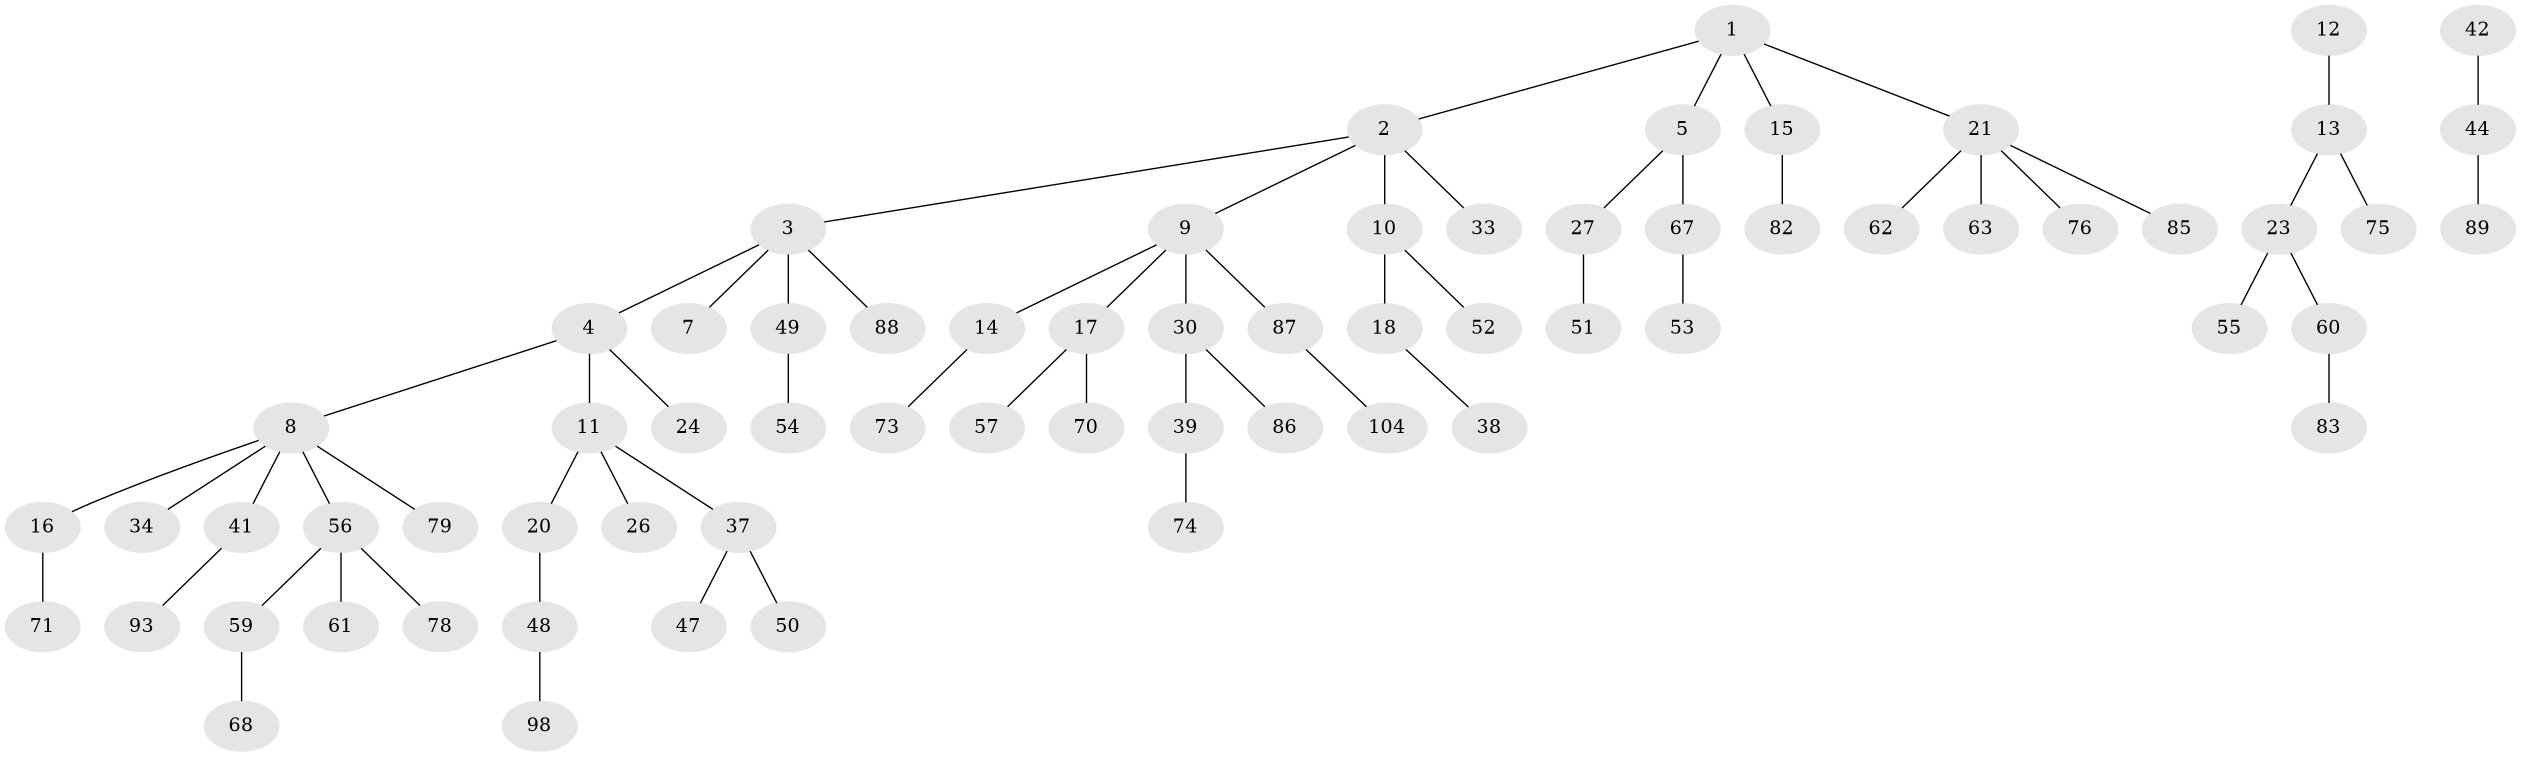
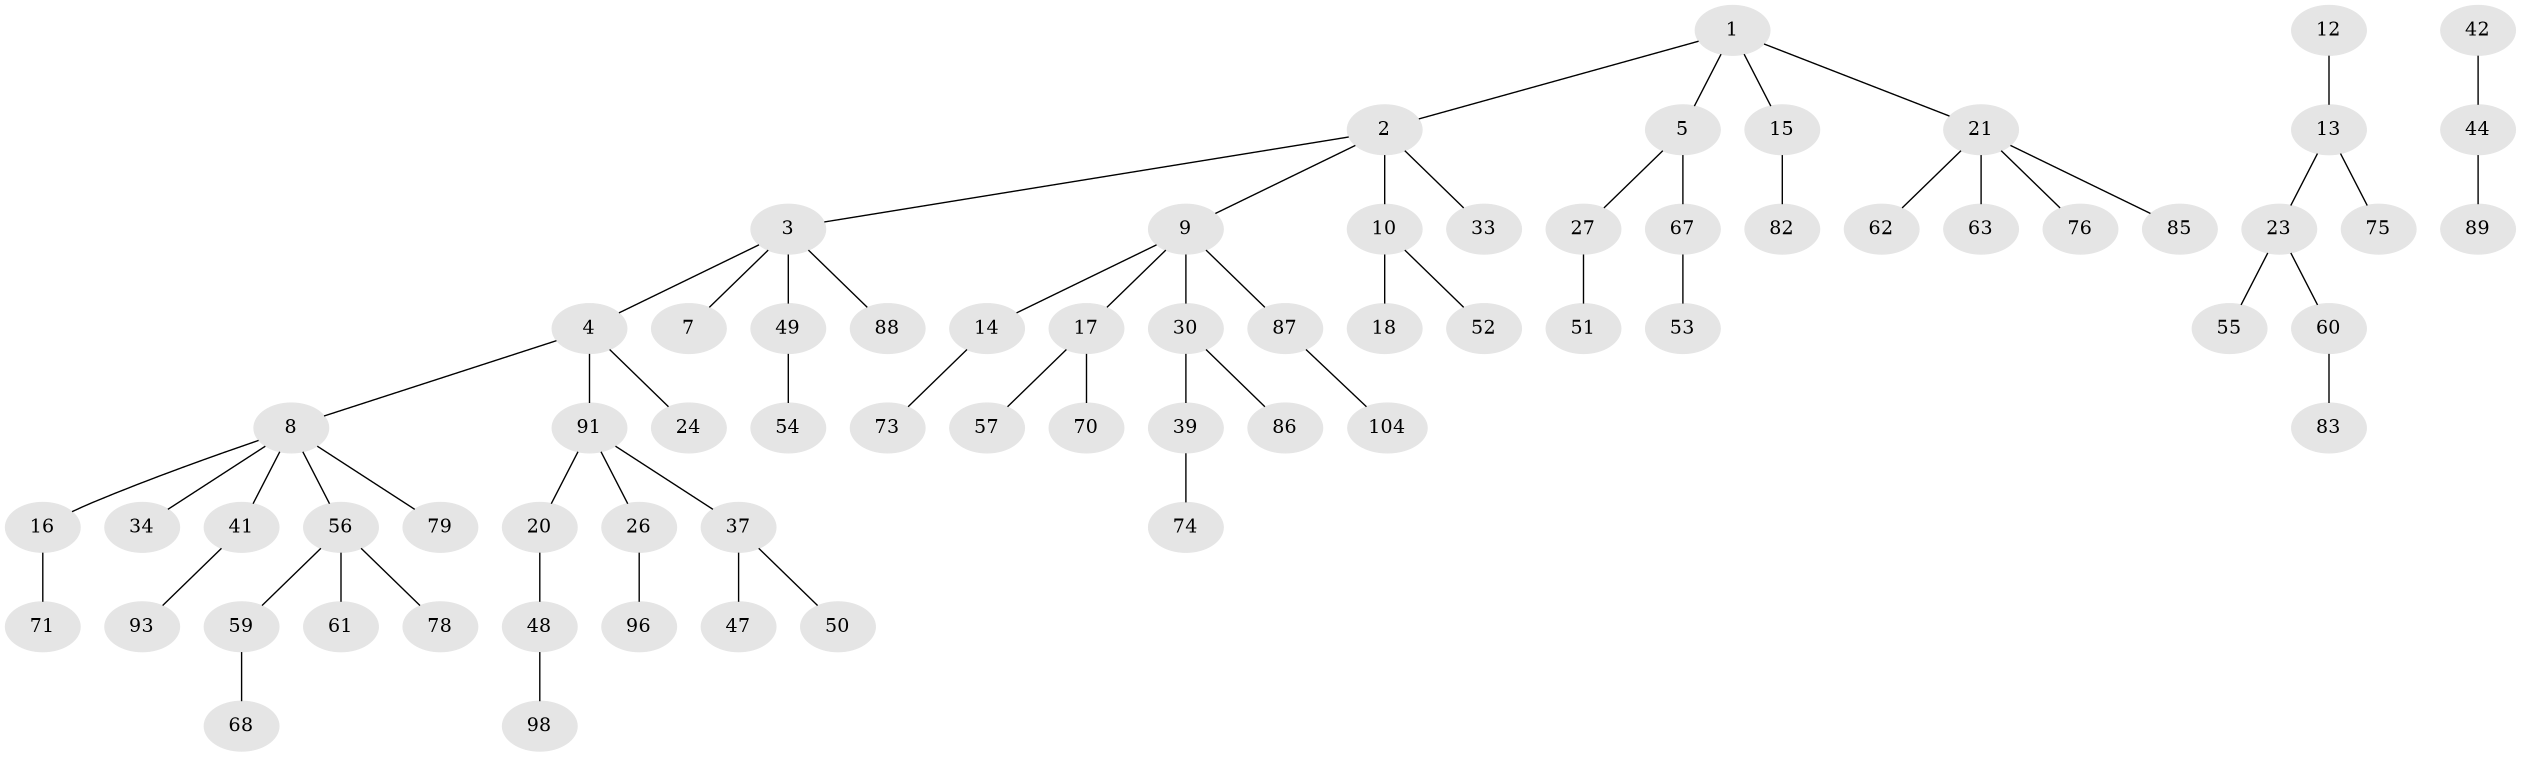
node "11": label "11" -> "91"
node "38": removed
node "96": added
